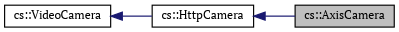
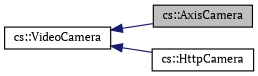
edge "cs::AxisCamera" -> "cs::HttpCamera": now "cs::AxisCamera" -> "cs::VideoCamera"
